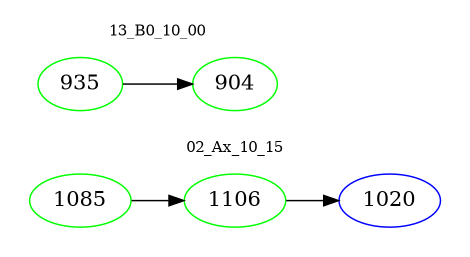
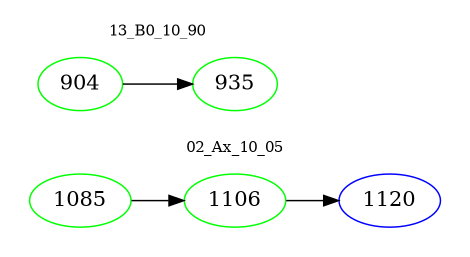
cluster "13_B0_10_00": label "13_B0_10_00" -> "13_B0_10_90"
edge "935" -> "904": reversed
cluster "02_Ax_10_15": label "02_Ax_10_15" -> "02_Ax_10_05"
node "1020": label "1020" -> "1120"
